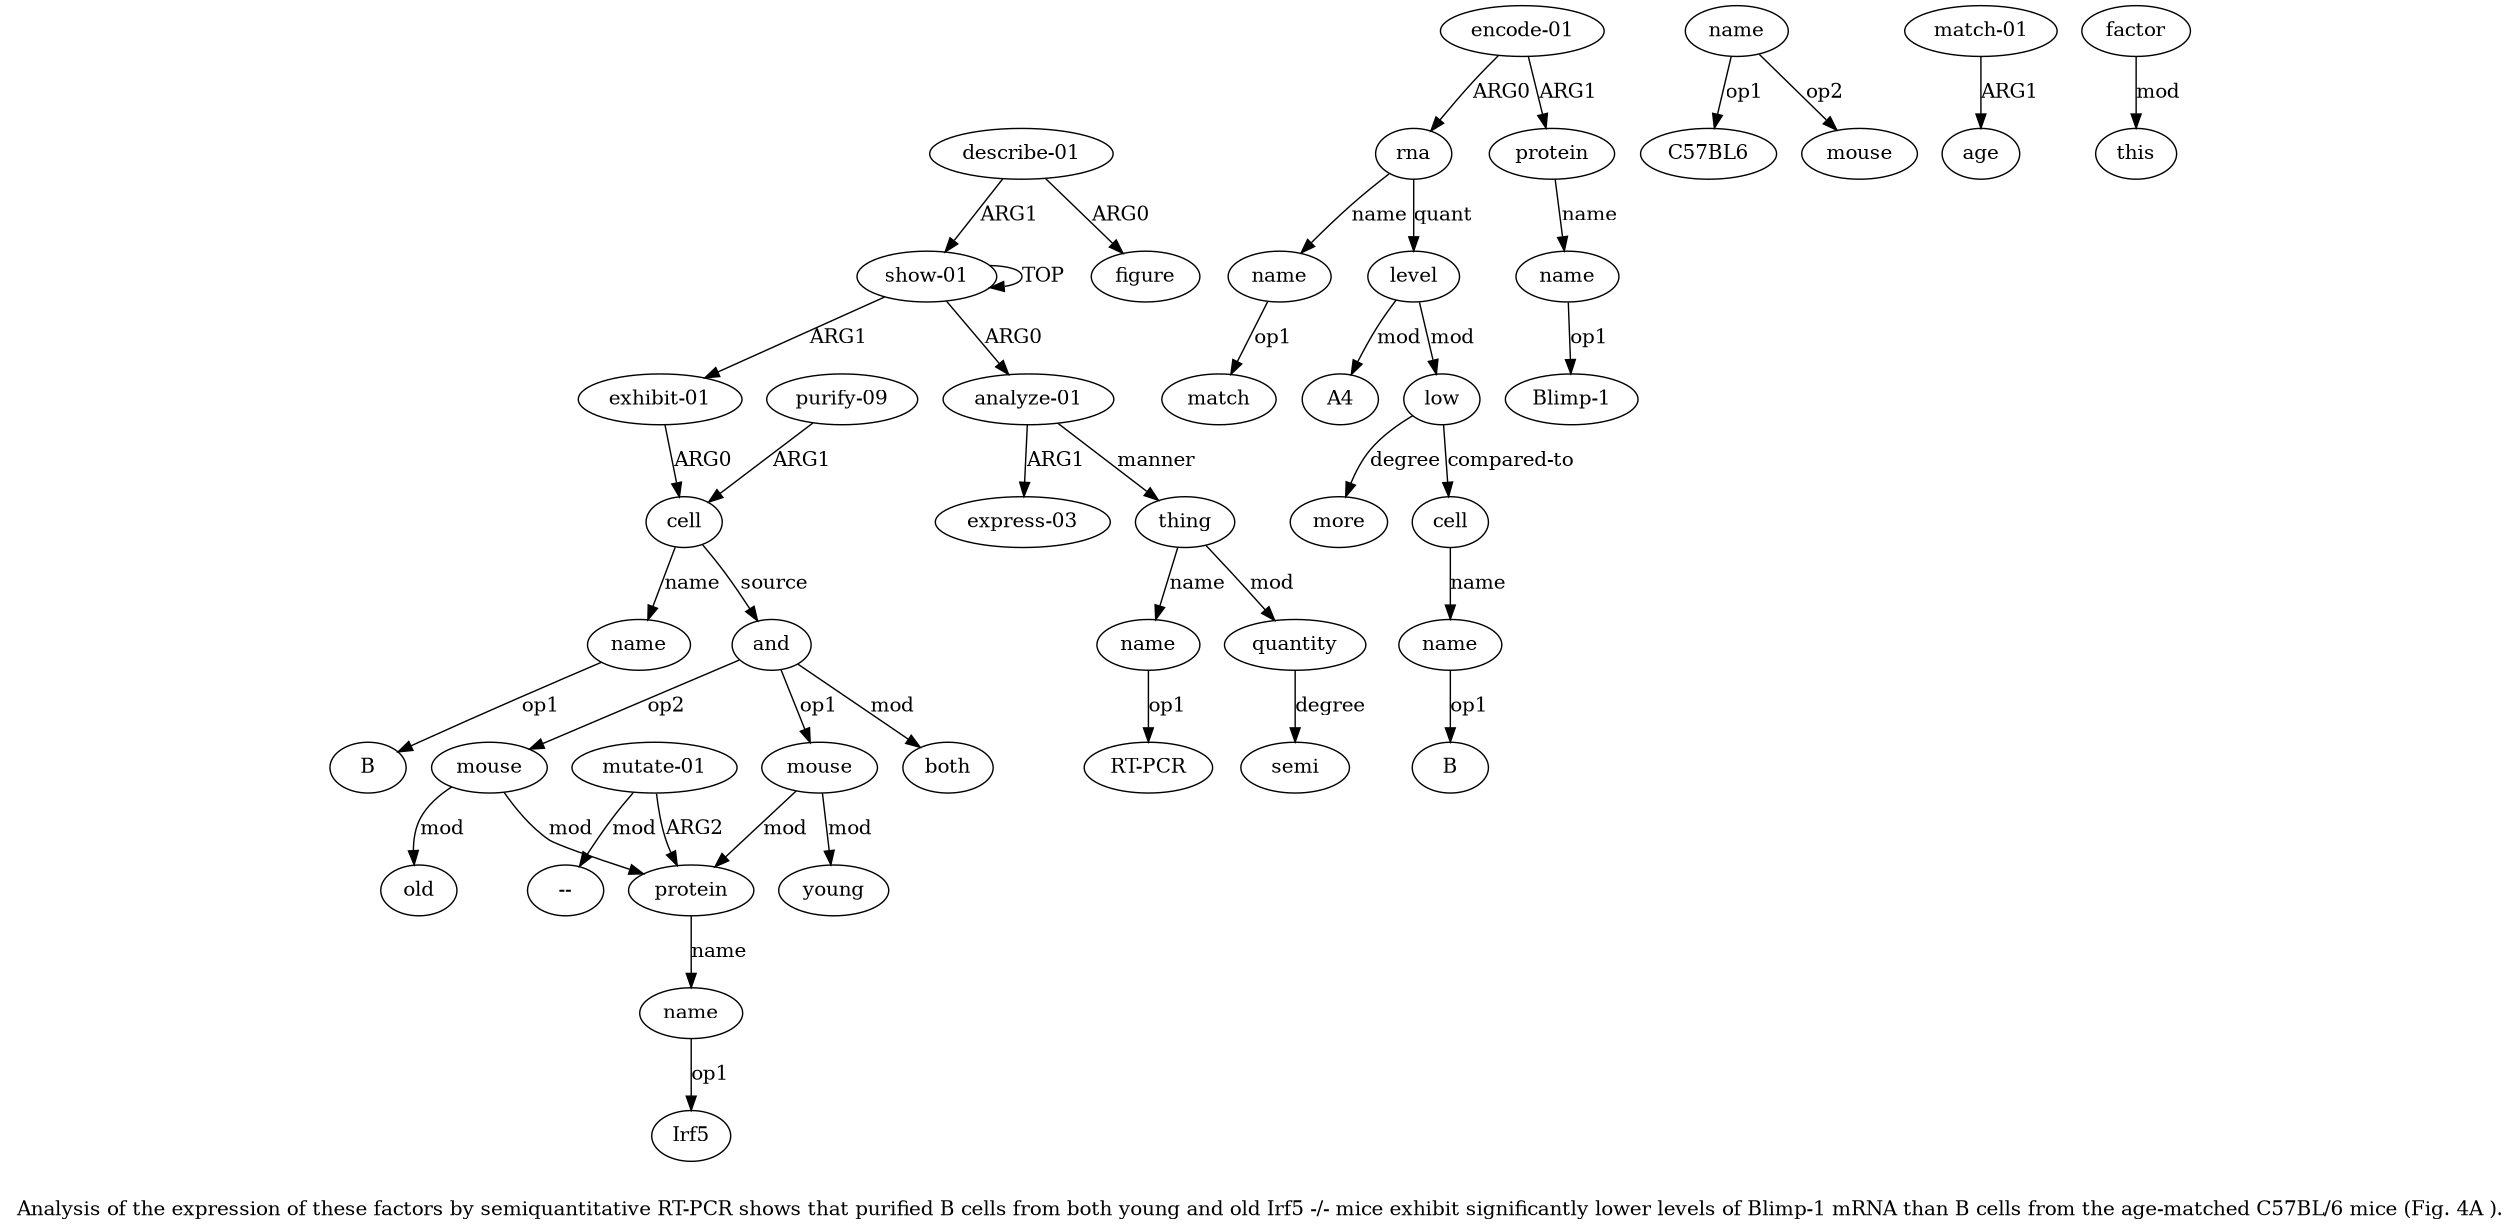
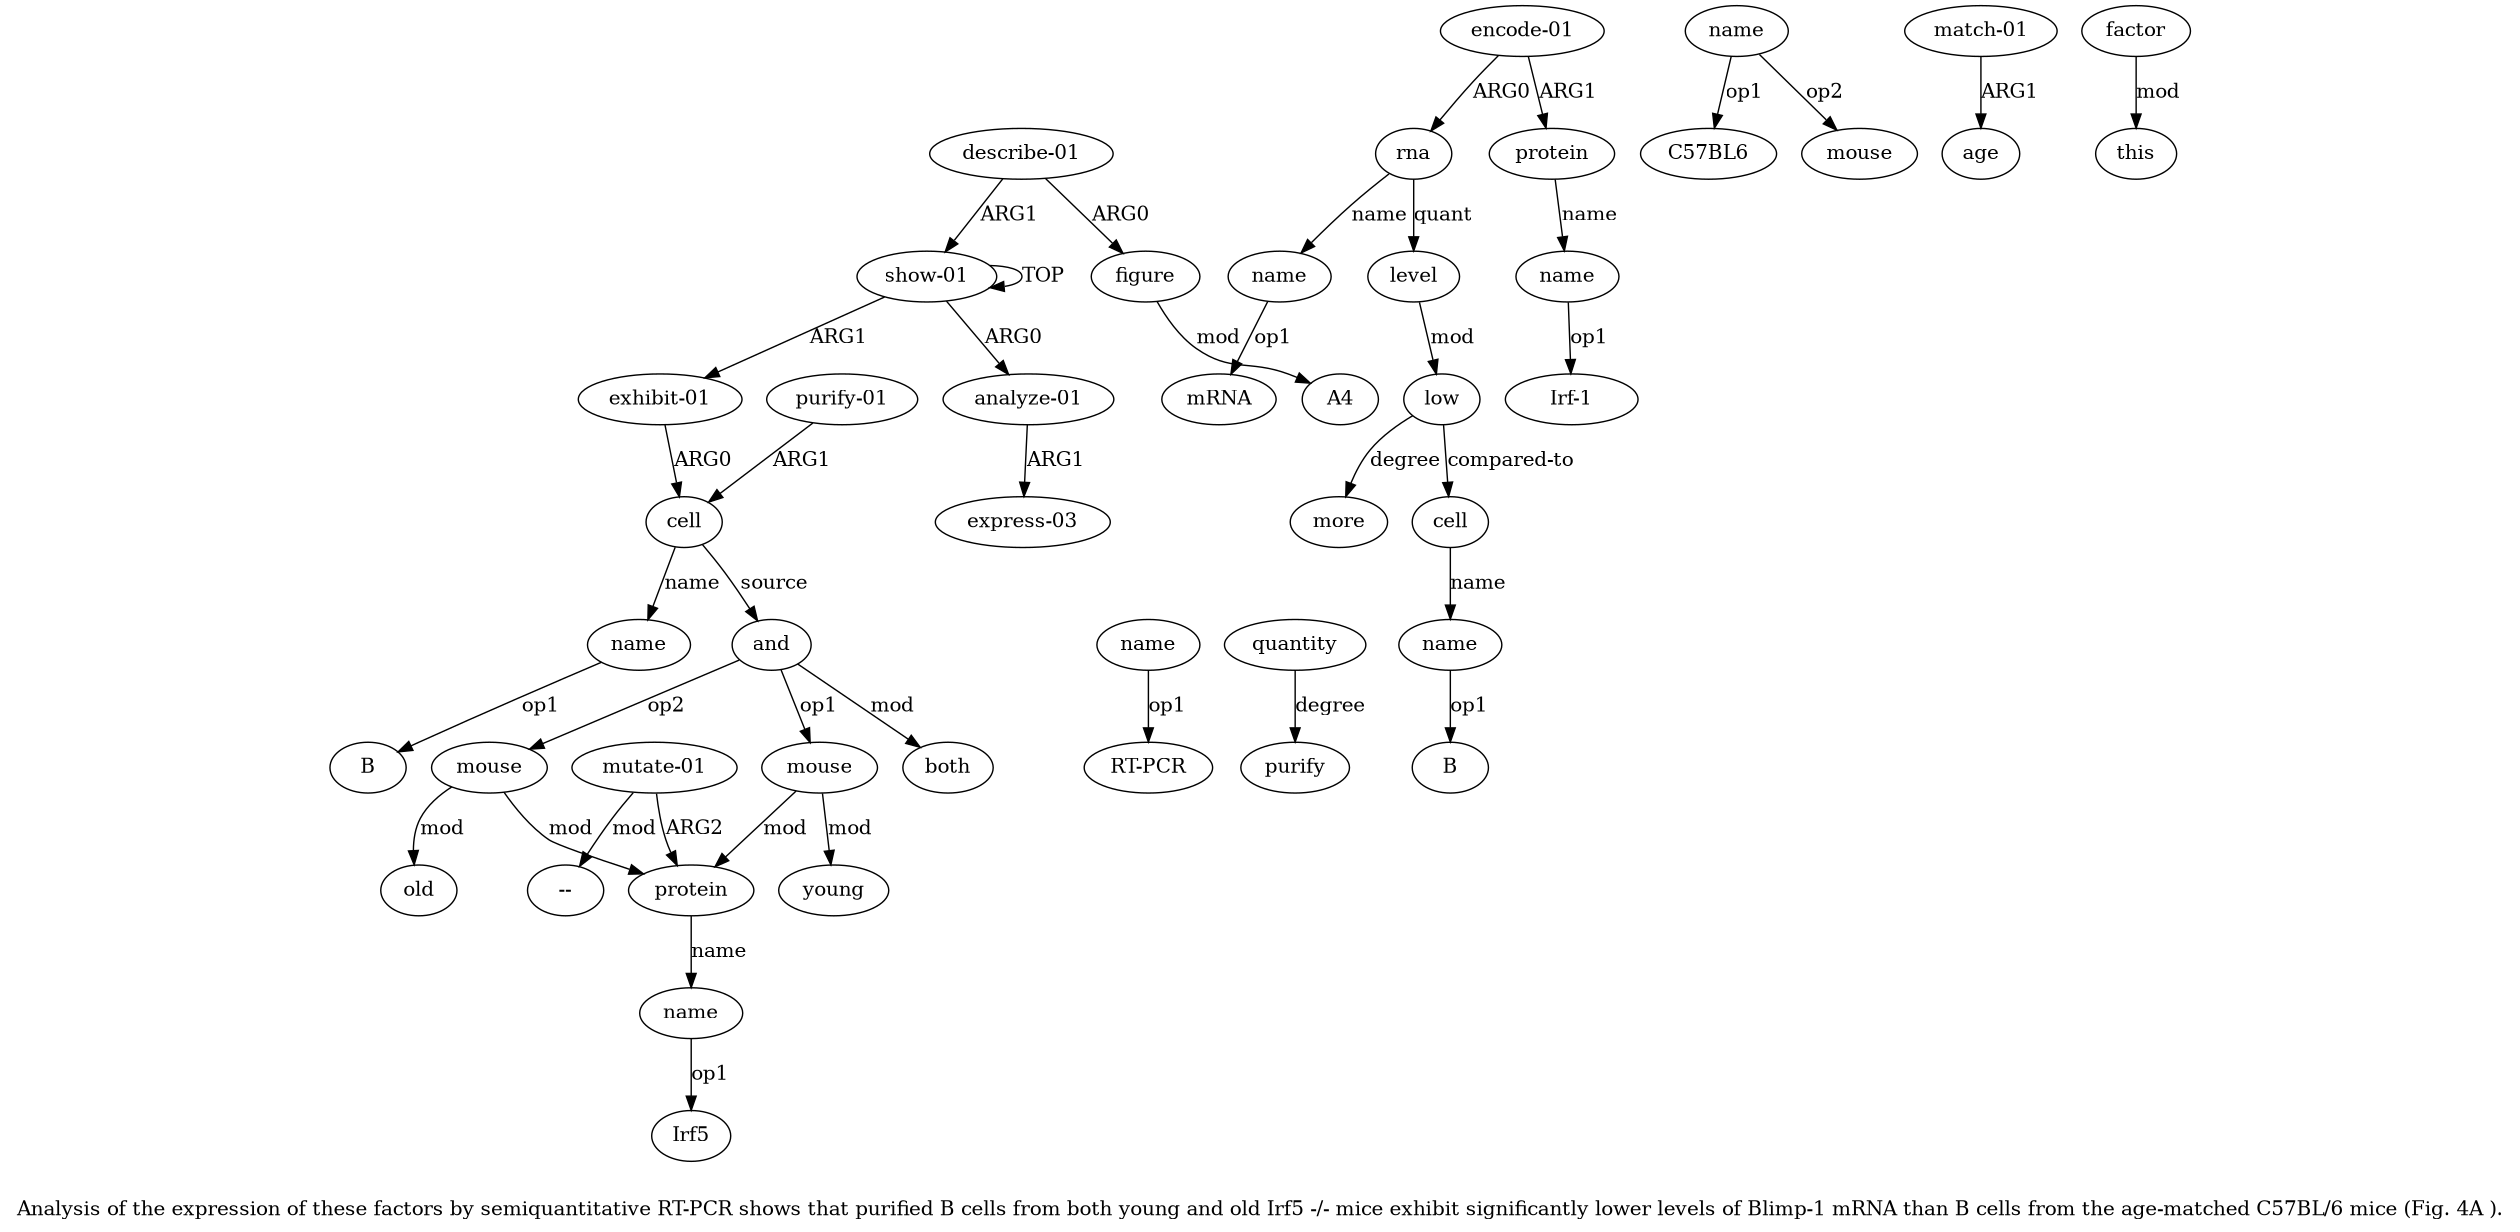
edge "level" -> "A4": now "figure" -> "A4"
node "purify-09": label "purify-09" -> "purify-01"
node "match": label "match" -> "mRNA"
node "Blimp-1": label "Blimp-1" -> "Irf-1"
node "thing": removed
node "semi": label "semi" -> "purify"
